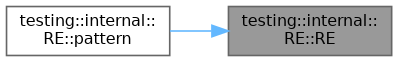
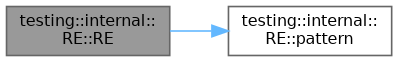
edge "testing::internal:: RE::pattern" -> "testing::internal:: RE::RE": reversed
